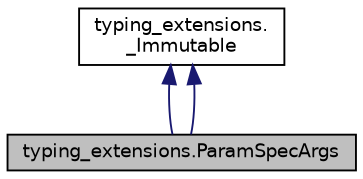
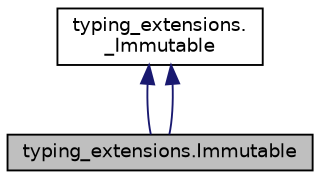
node "typing_extensions.ParamSpecArgs": label "typing_extensions.ParamSpecArgs" -> "typing_extensions.Immutable"
